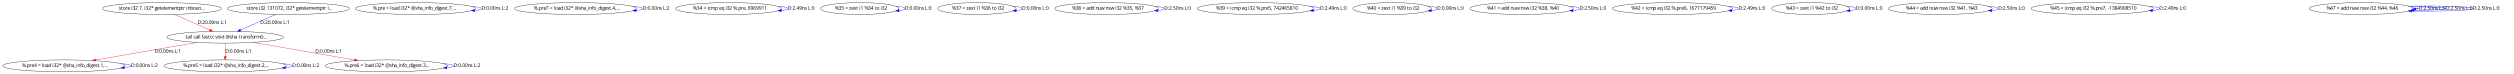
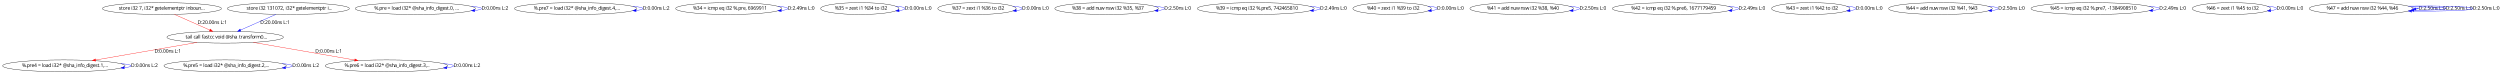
node "%.pre = load i32* @sha_info_digest.7, ...": label "%.pre = load i32* @sha_info_digest.7, ..." -> "%.pre = load i32* @sha_info_digest.0, ..."
node "%46 = zext i1 %45 to i32": added
edge "tail call fastcc void @sha_transform()..." -> "%.pre5 = load i32* @sha_info_digest.2,...": removed, label "D:0.00ns L:1"
